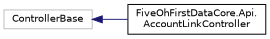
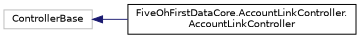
node "FiveOhFirstDataCore.Api. AccountLinkController": label "FiveOhFirstDataCore.Api. AccountLinkController" -> "FiveOhFirstDataCore.AccountLinkController. AccountLinkController"
